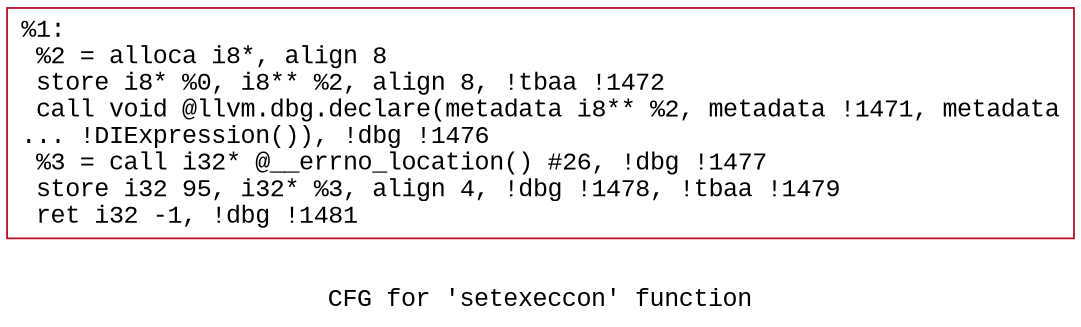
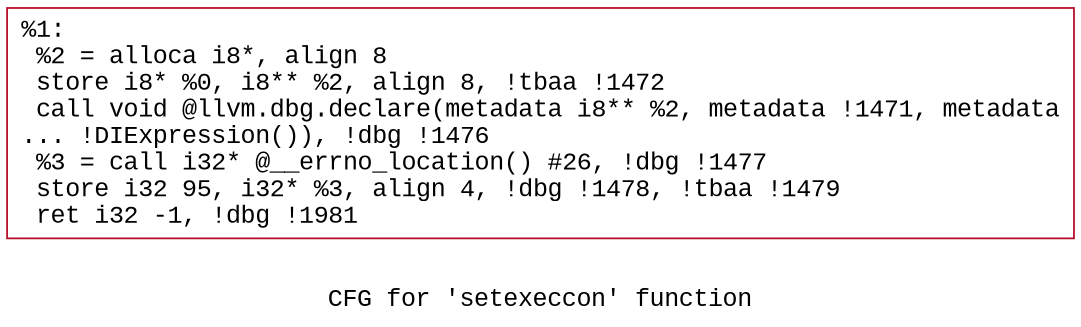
node "%1:": text "ret i32 -1, !dbg !1481" -> "ret i32 -1, !dbg !1981"
